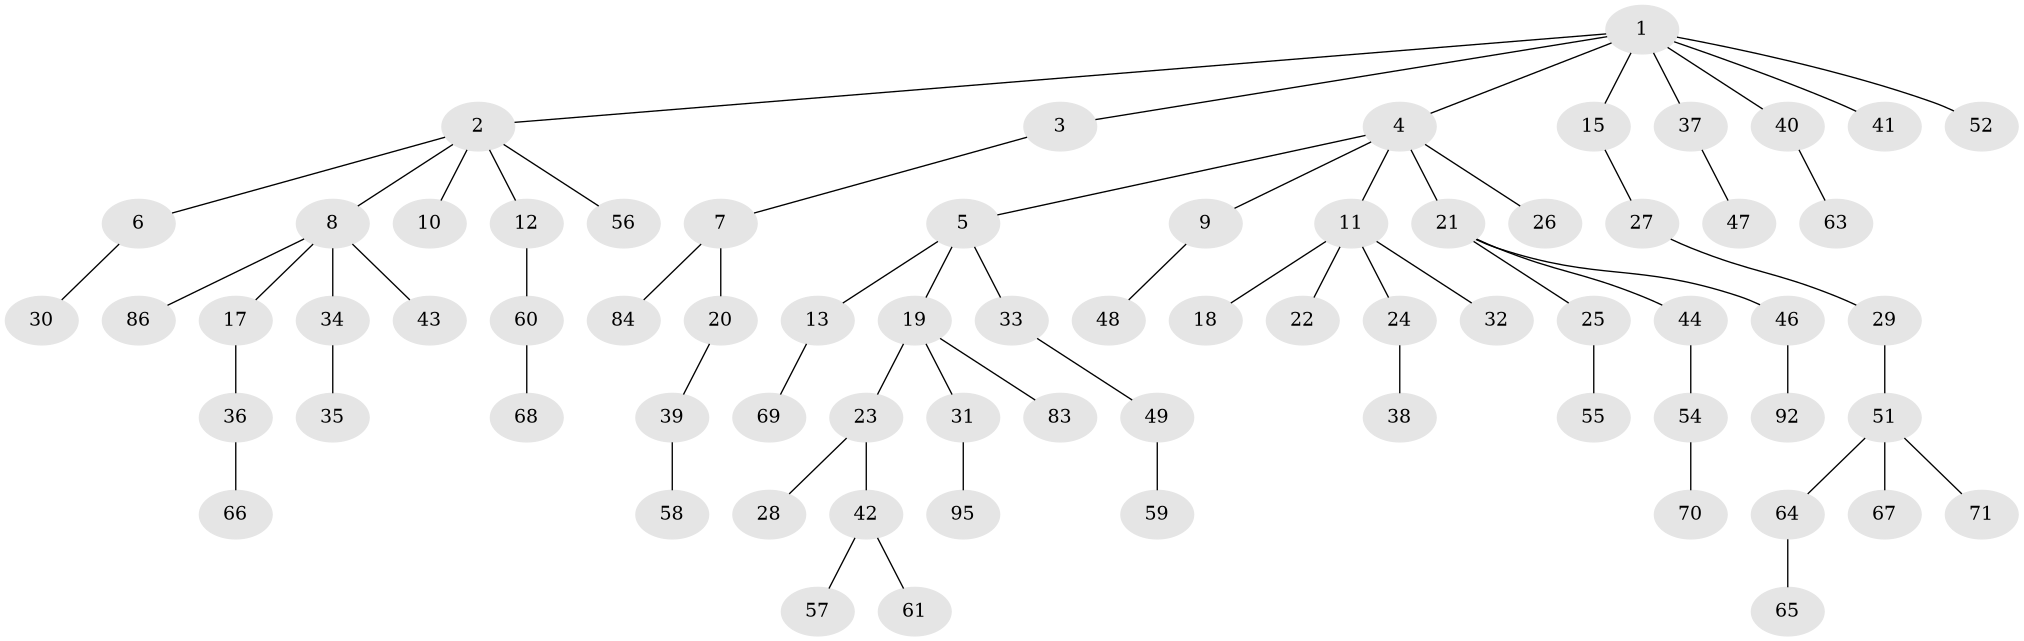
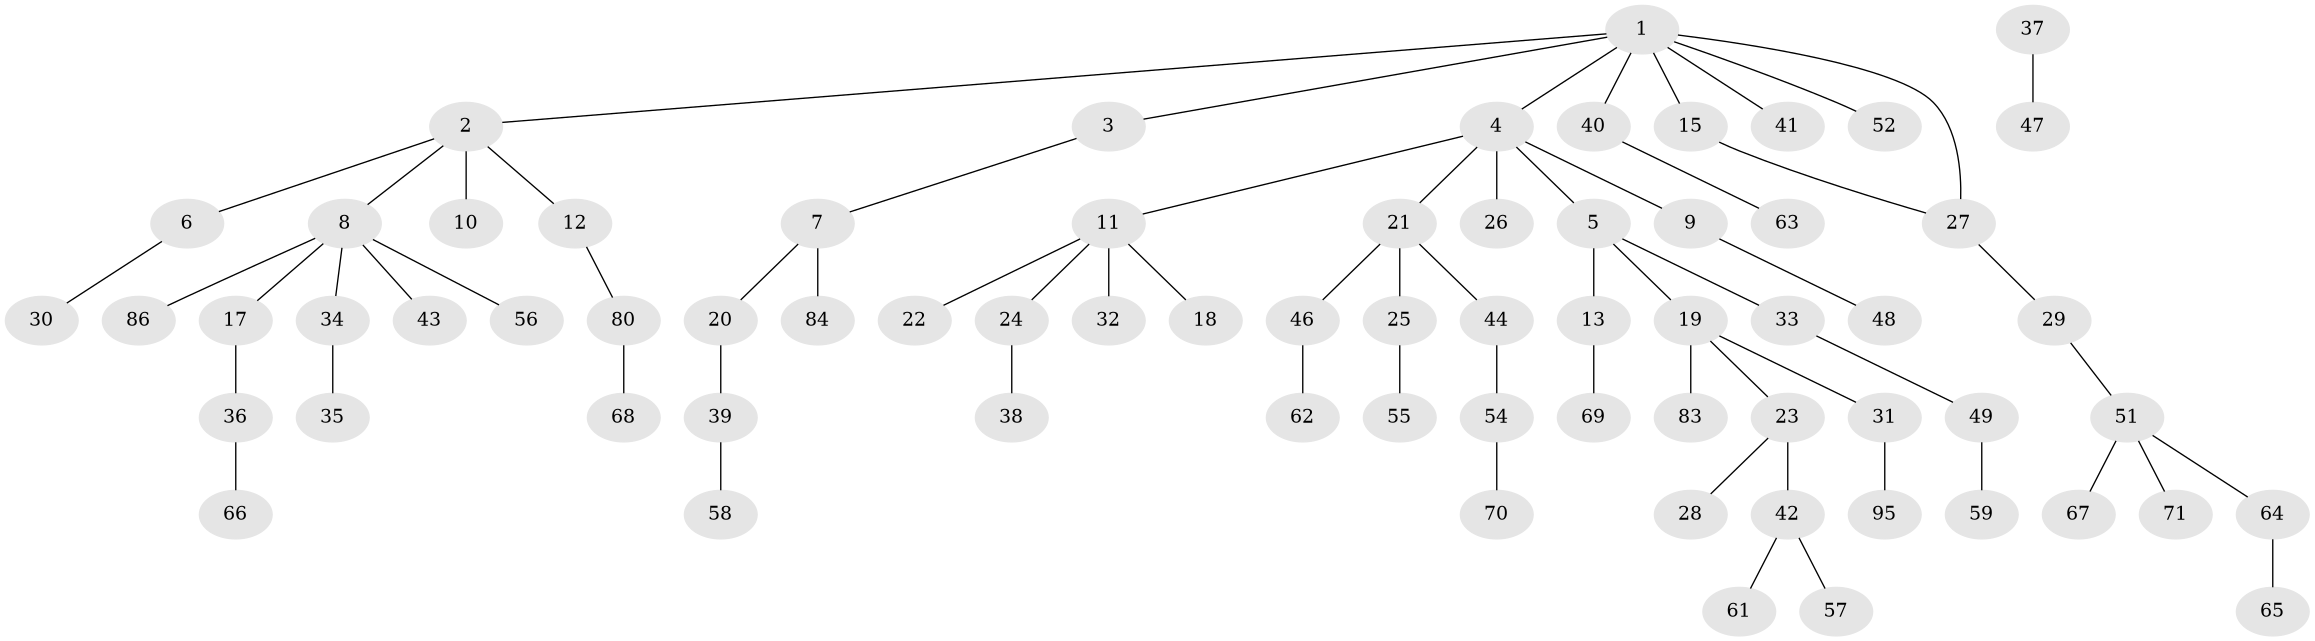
edge "1" -- "37": now "1" -- "27"
edge "2" -- "56": now "8" -- "56"
node "60": label "60" -> "80"
node "92": label "92" -> "62"
